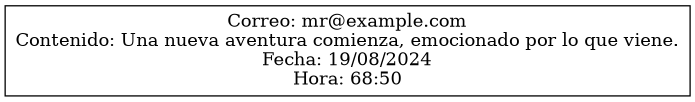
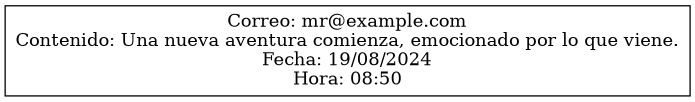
node "Correo: mr@example.com": text "Hora: 68:50" -> "Hora: 08:50"
